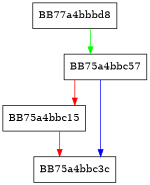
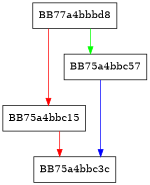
edge "BB75a4bbc57" -> "BB75a4bbc15": now "BB77a4bbbd8" -> "BB75a4bbc15"
